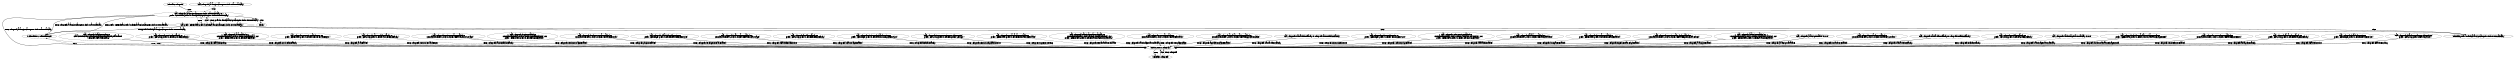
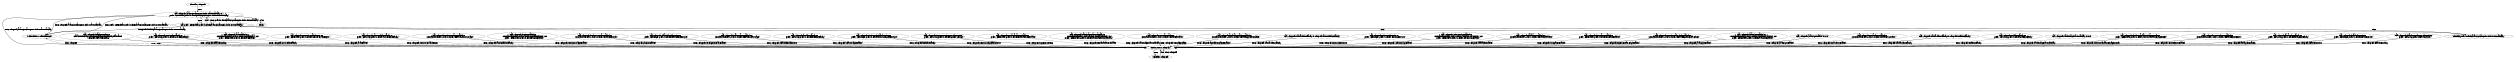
node "(Call,web_prefs.javascript_can_open_windows_automatically)": removed
edge "(MethodReturn,WebPreferences)" -> "(Return,return web_prefs;)": label "CFG: " -> "DDG: web_prefs"
edge "(Call,web_prefs.javascript_enabled = true)" -> "(Return,return web_prefs;)": label "DDG: web_prefs.javascript_databases" -> "DDG: web_prefs.javascript_enabled"
